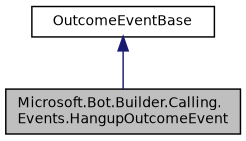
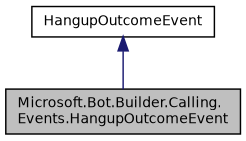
node "OutcomeEventBase": label "OutcomeEventBase" -> "HangupOutcomeEvent"
